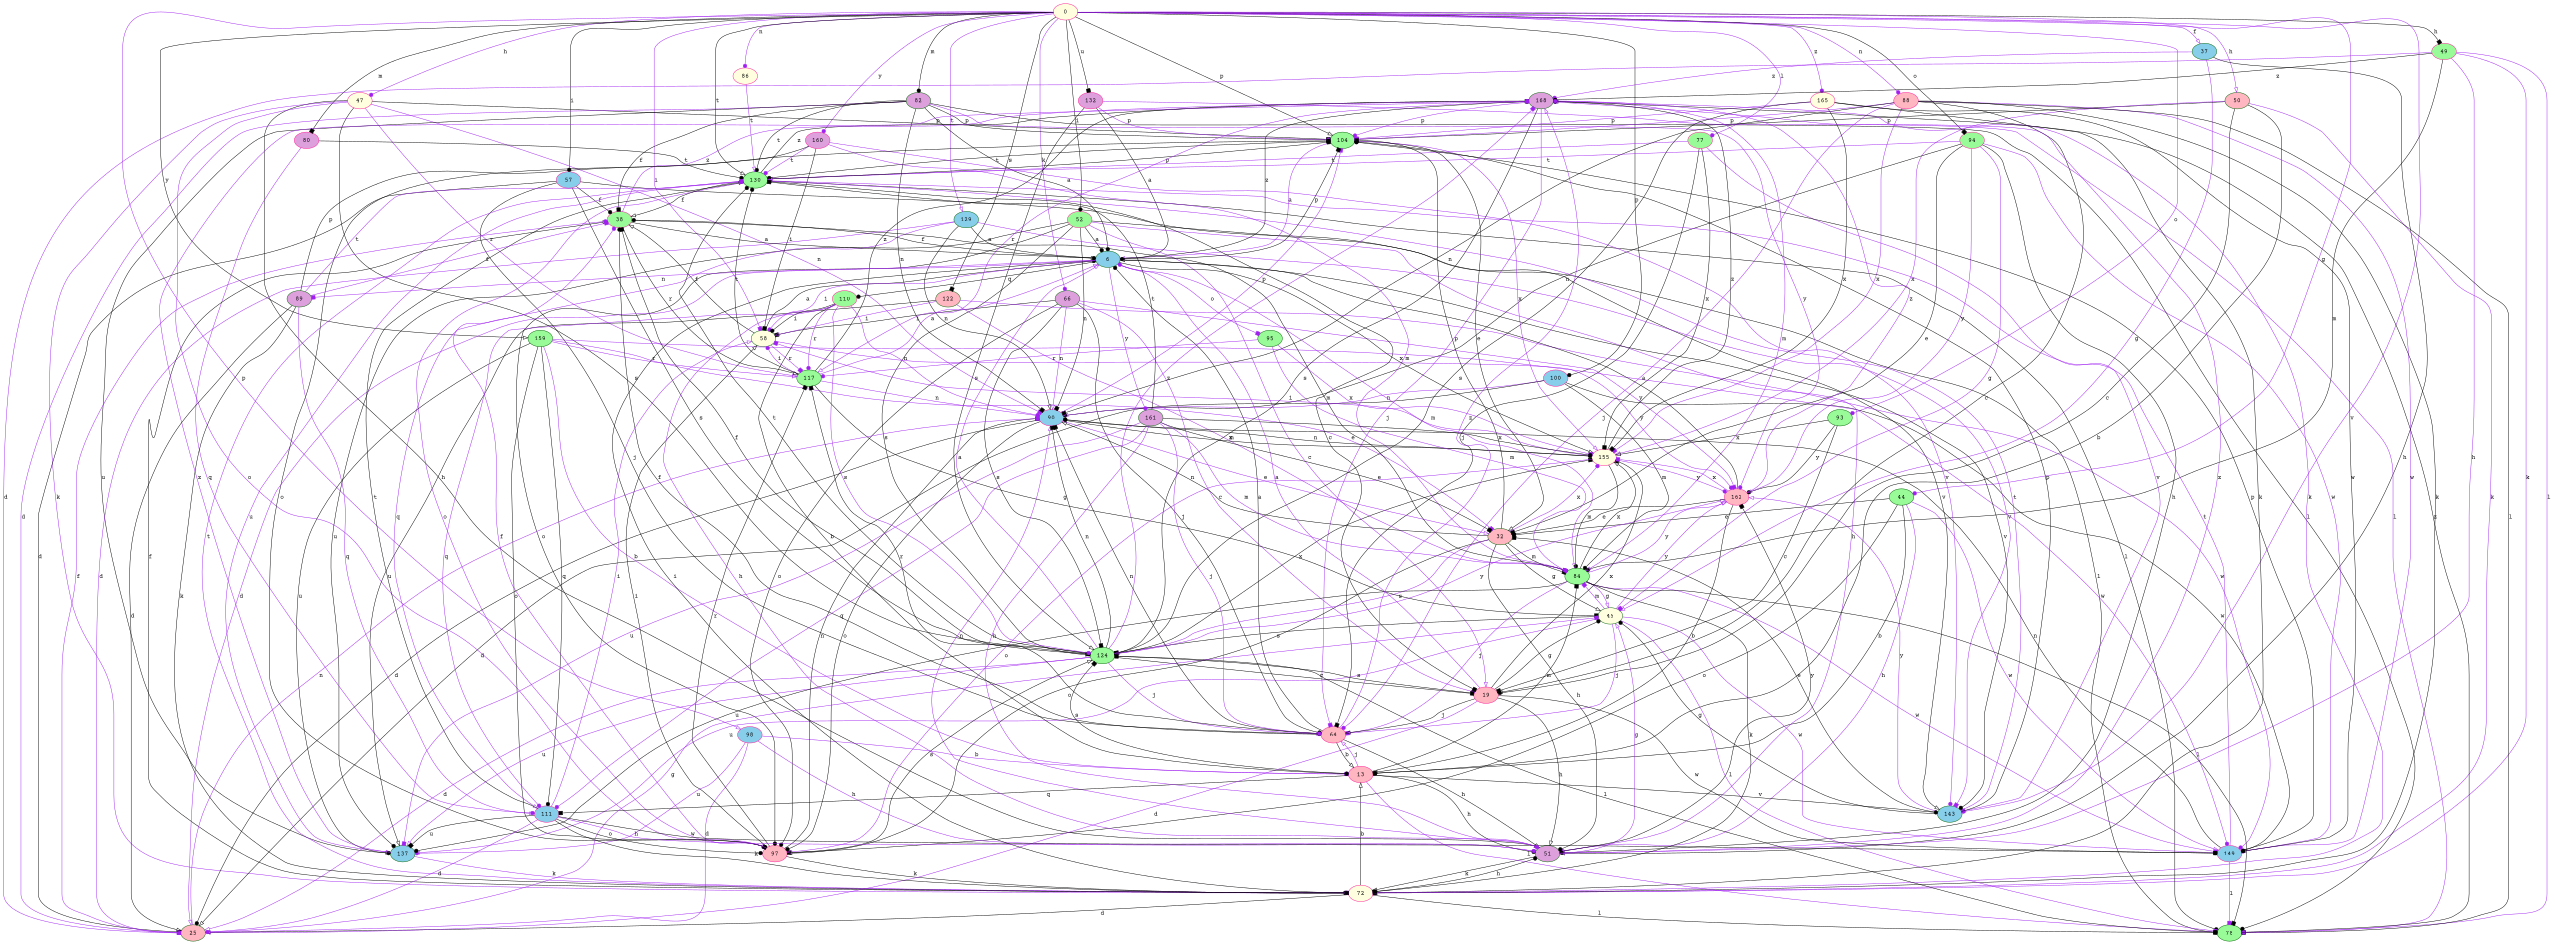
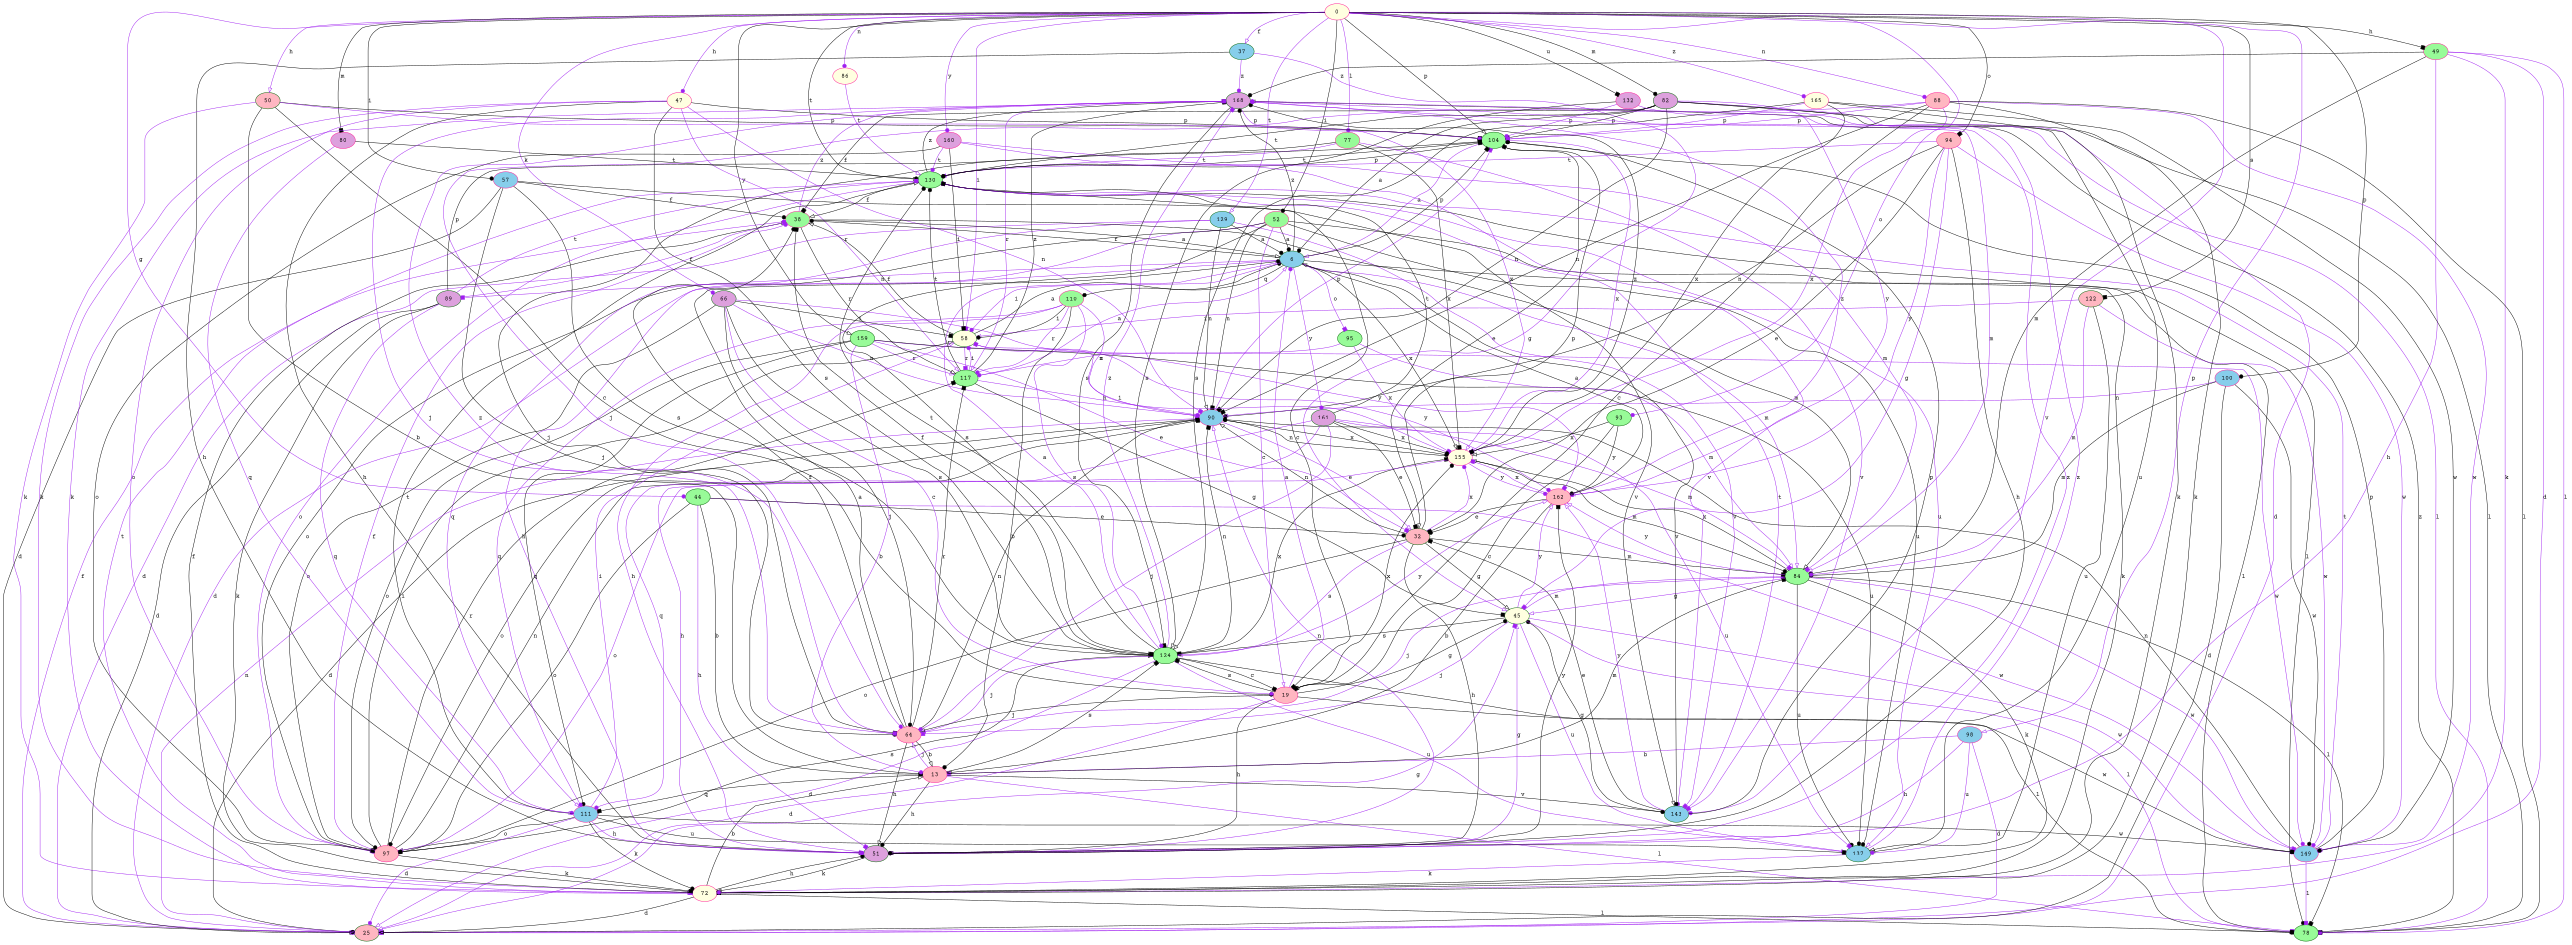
node "94": fillcolor palegreen -> lightpink
edge "132" -> "6": removed, label "a"
edge "6" -> "72": label "i" -> "k"
